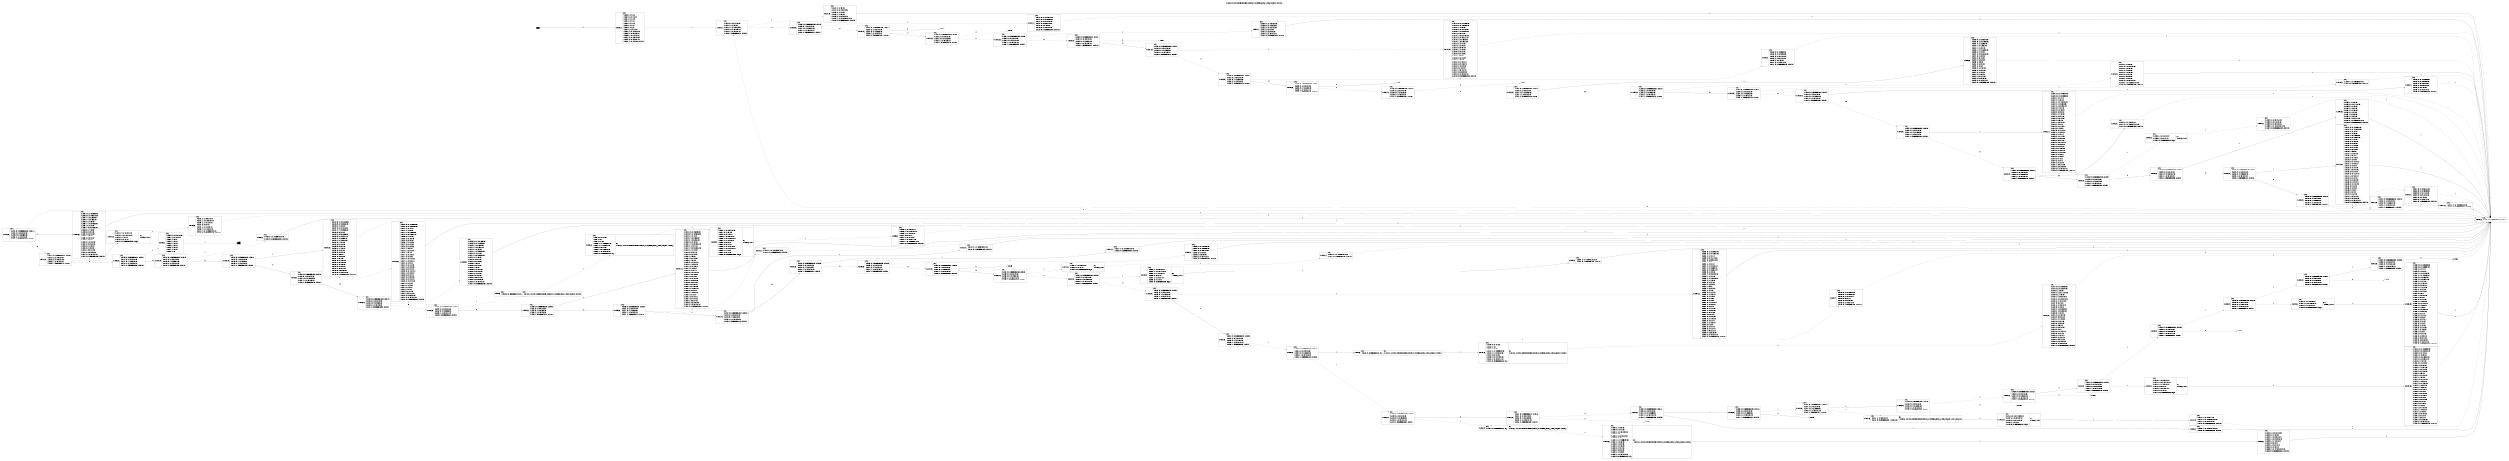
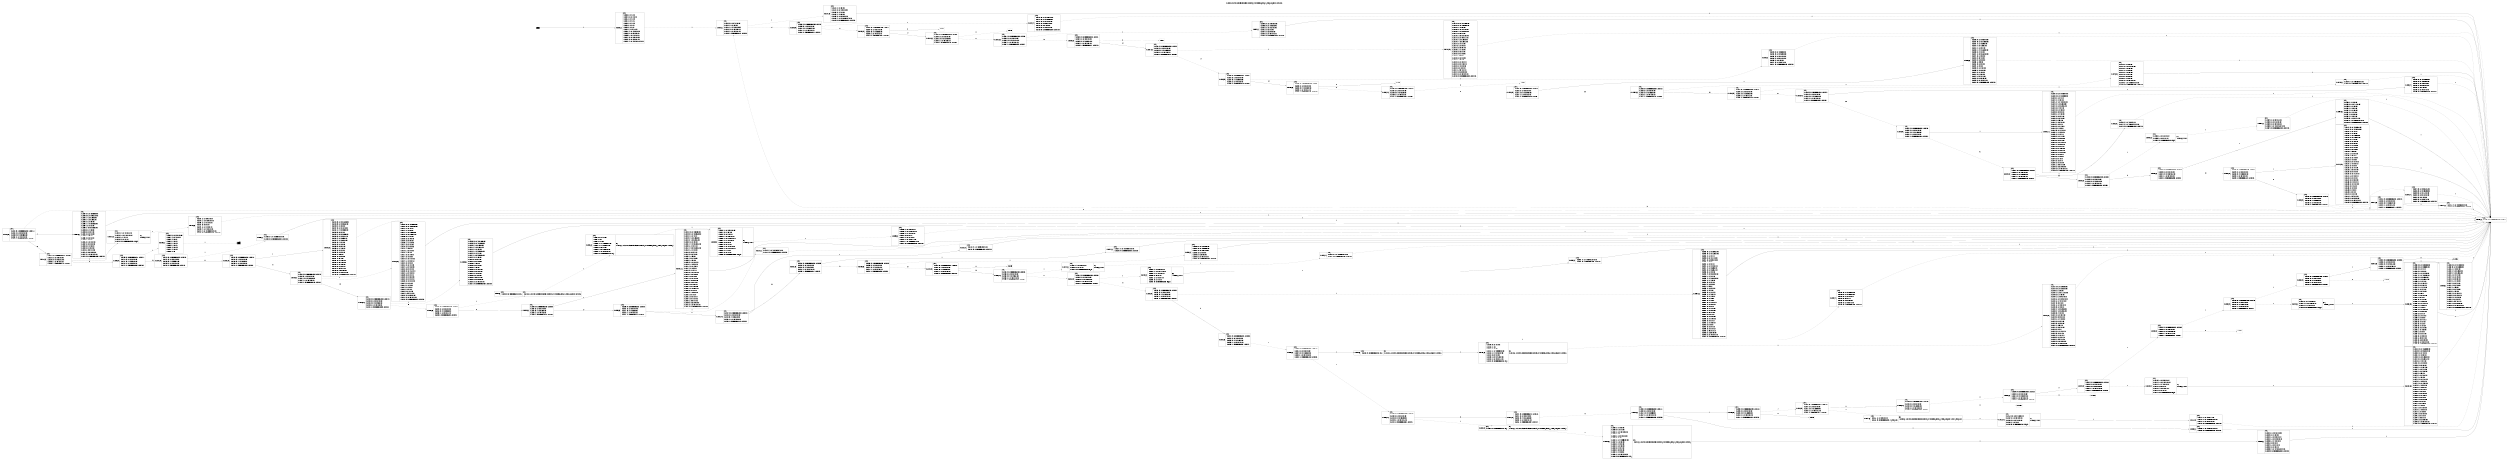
node "0x4020fa [83]": added
node "0x402a57": removed
